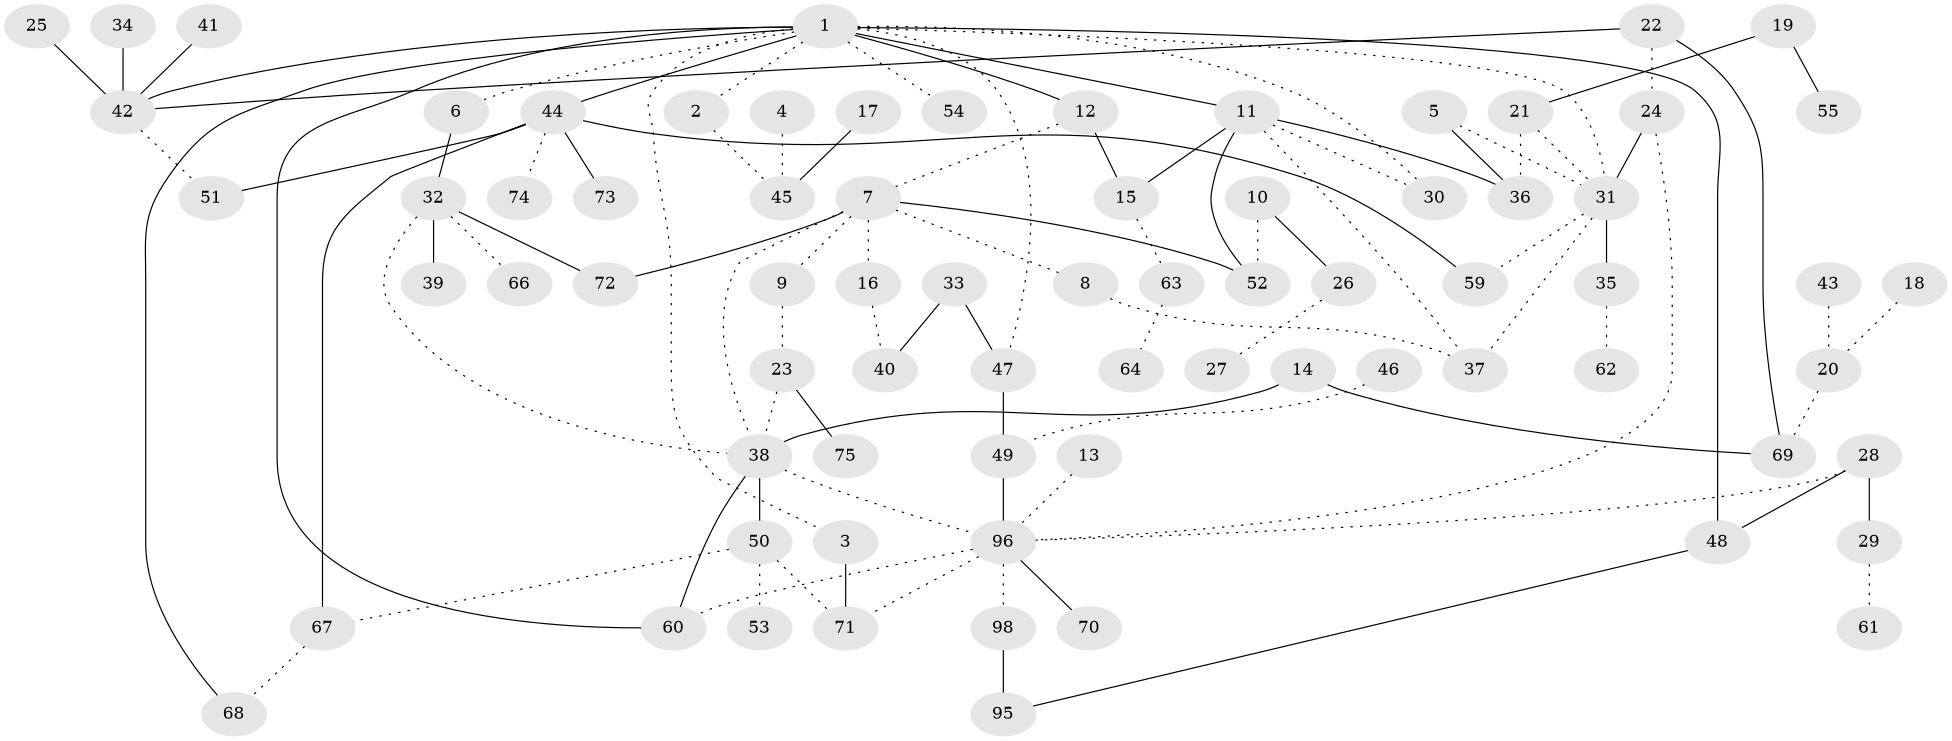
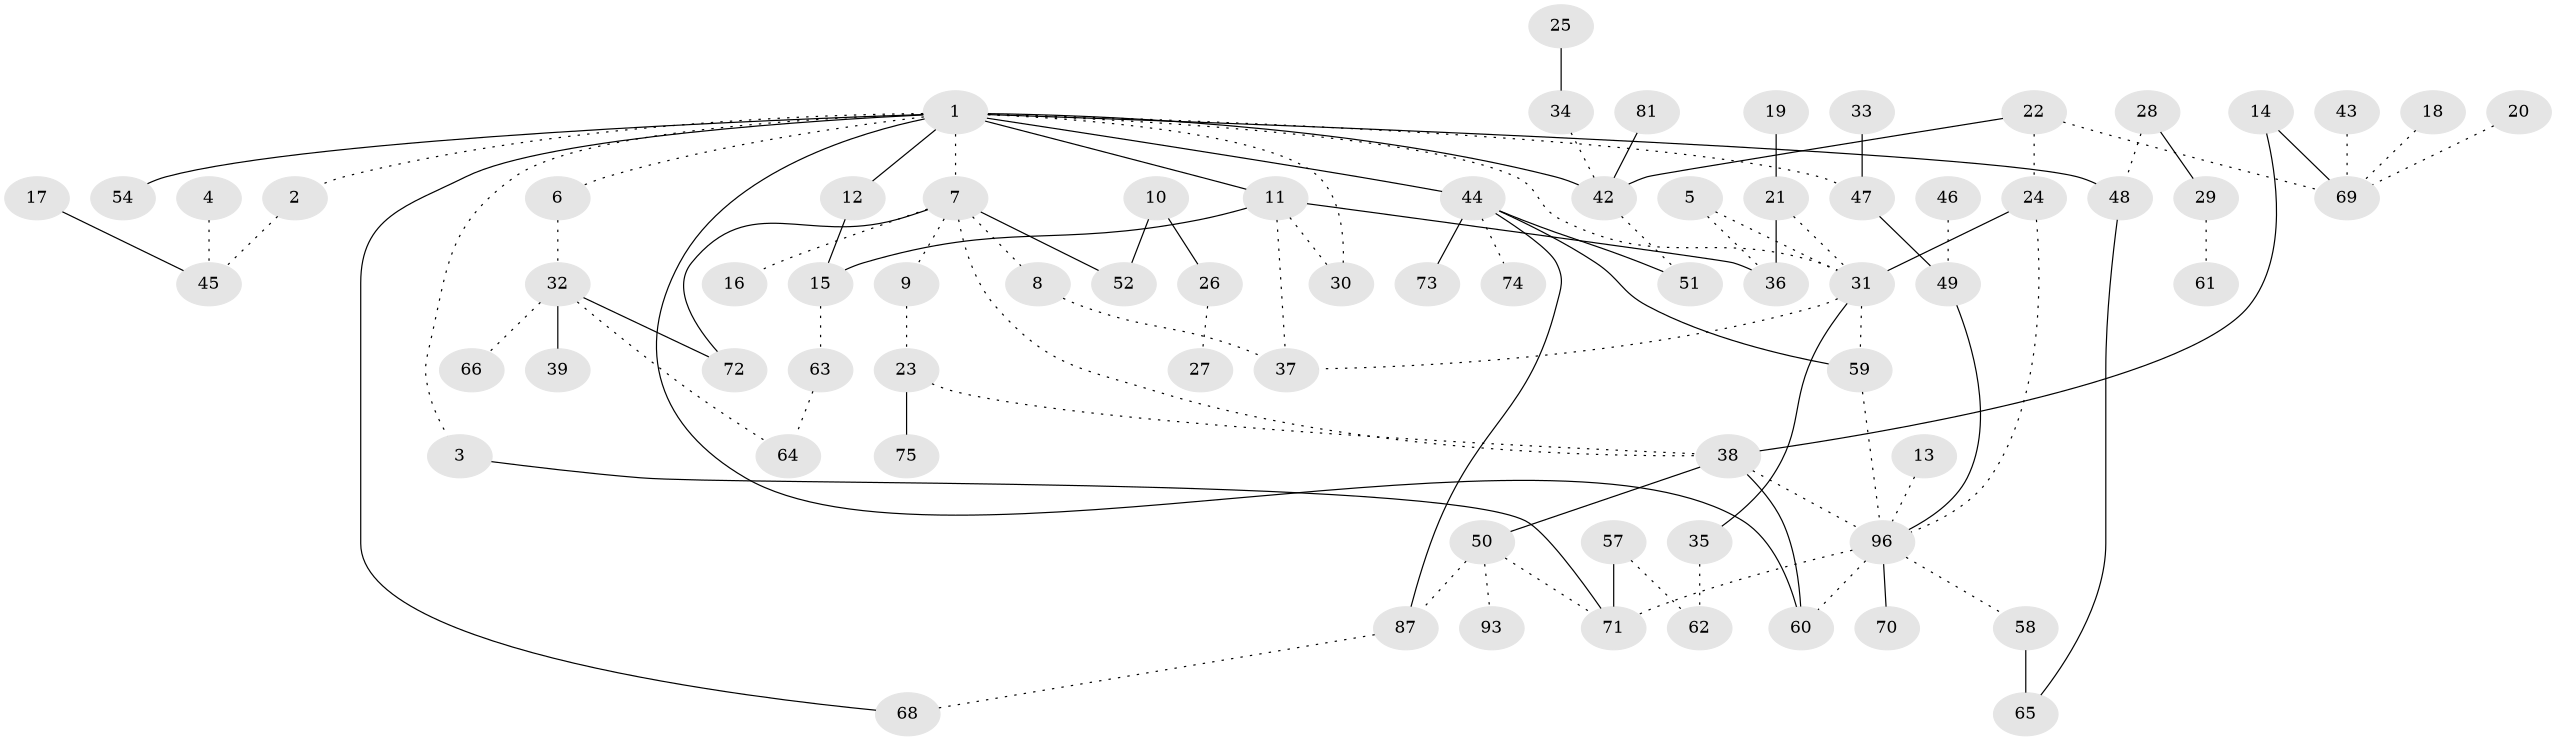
node "41": label "41" -> "81"
edge "25" -- "42": now "25" -- "34"
edge "34" -- "42": style solid -> dotted
edge "1" -- "54": style dotted -> solid
node "55": removed
edge "21" -- "36": style dotted -> solid
edge "12" -- "7": now "1" -- "7"
edge "5" -- "36": style solid -> dotted
edge "6" -- "32": style solid -> dotted
edge "11" -- "52": removed
edge "22" -- "69": style solid -> dotted
edge "10" -- "52": style dotted -> solid
edge "43" -- "20": now "43" -- "69"
edge "18" -- "20": now "18" -- "69"
node "40": removed
edge "32" -- "38": now "32" -- "64"
edge "28" -- "48": style solid -> dotted
edge "28" -- "96": now "59" -- "96"
node "57": added
node "67": label "67" -> "87"
node "53": label "53" -> "93"
node "98": label "98" -> "58"
node "95": label "95" -> "65"
